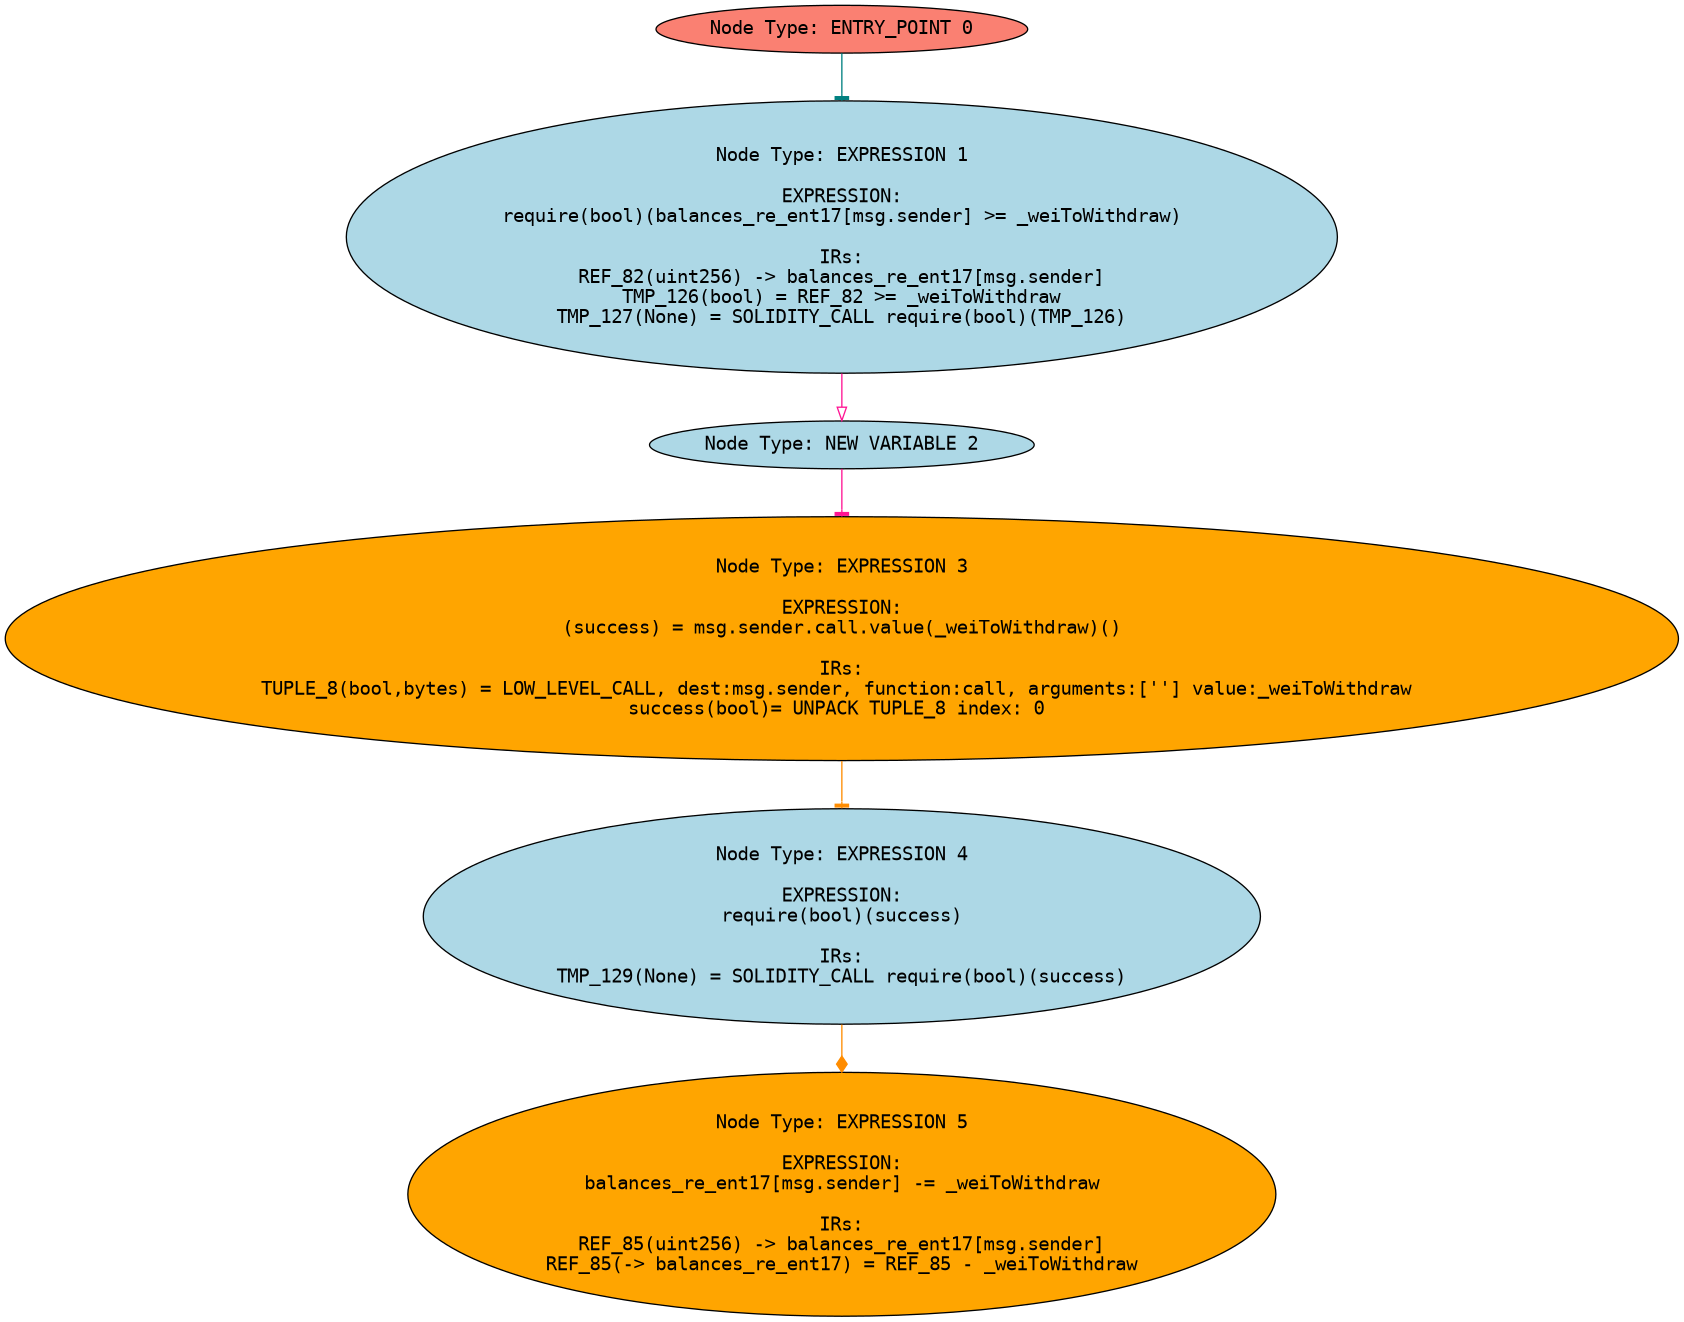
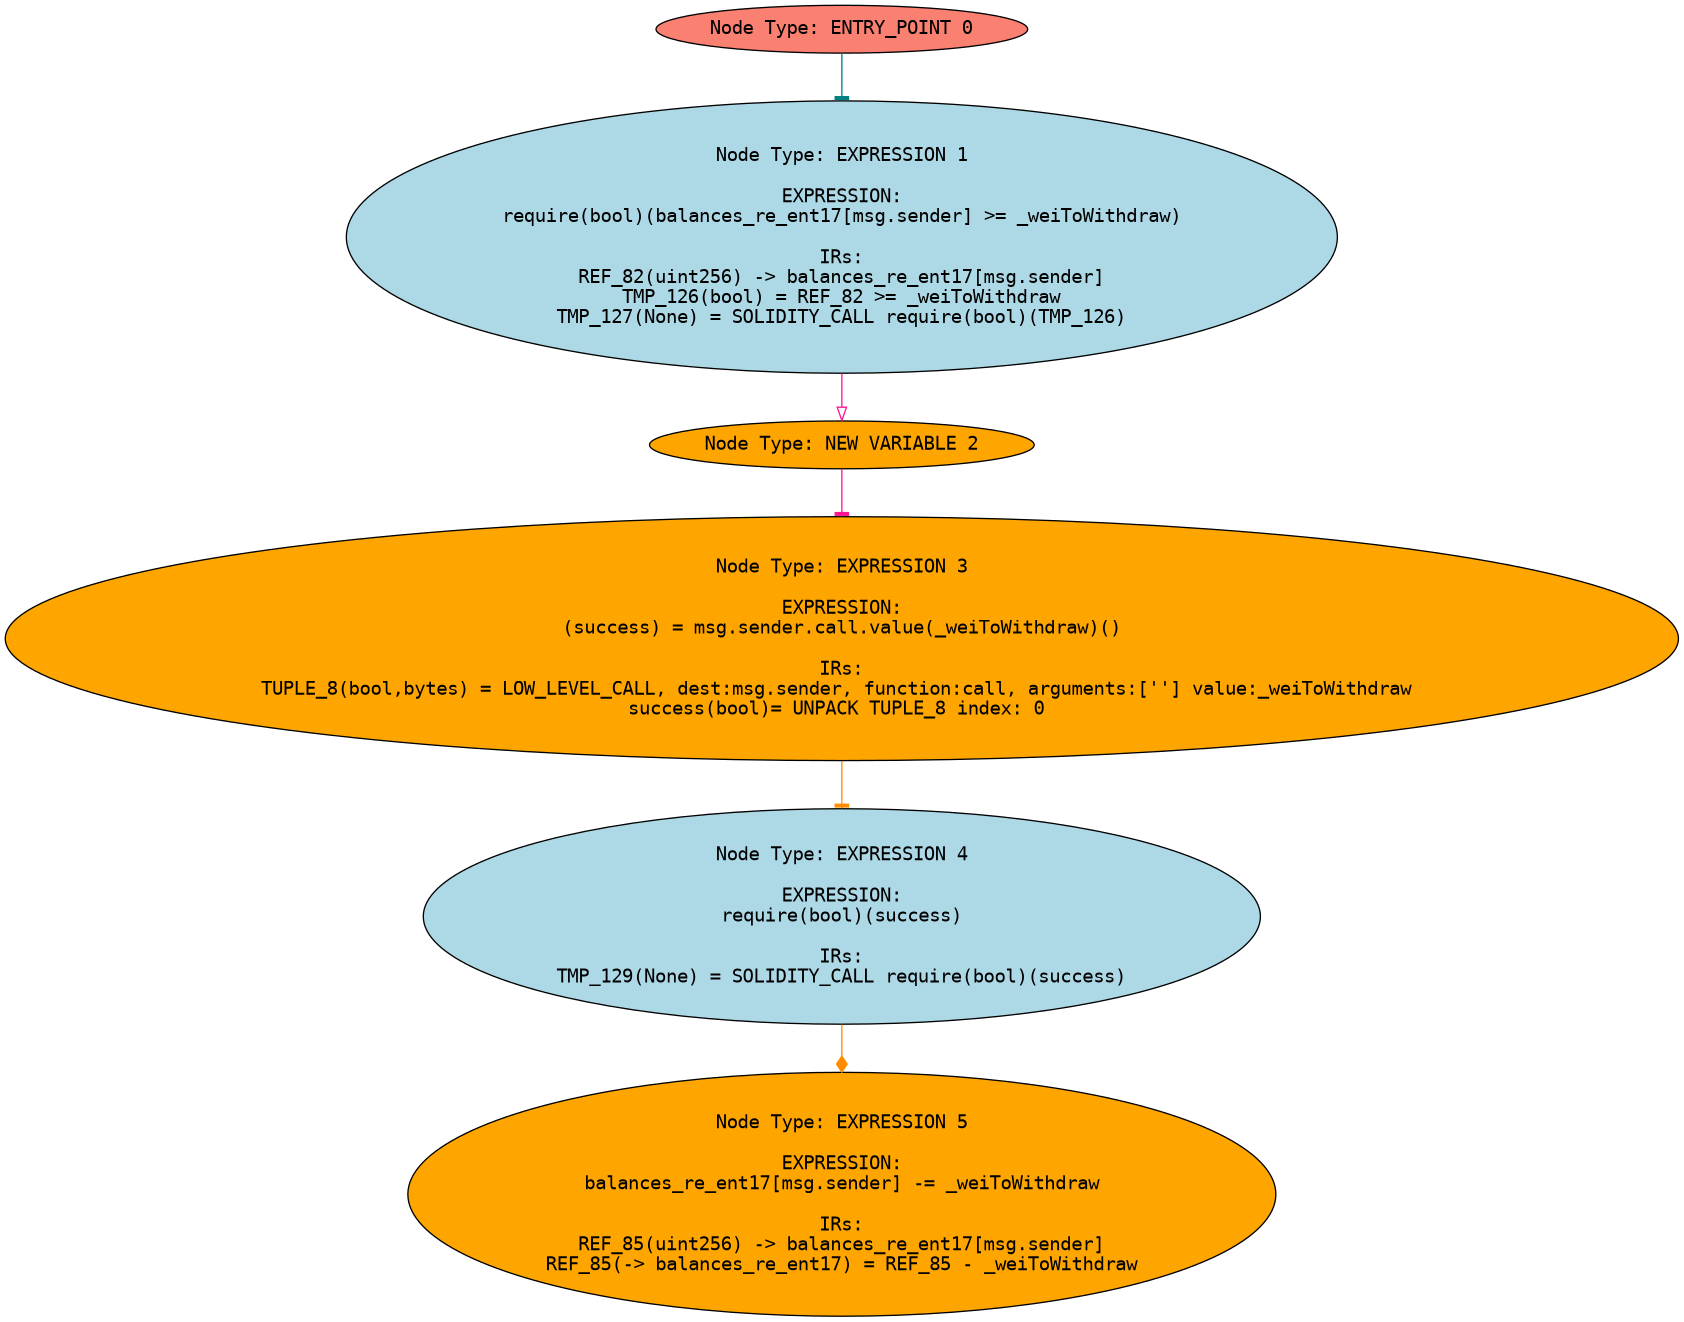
node "Node Type: NEW VARIABLE 2": fillcolor lightblue -> orange
